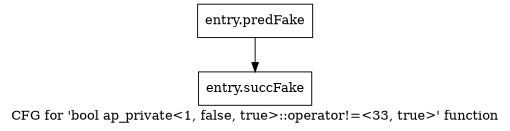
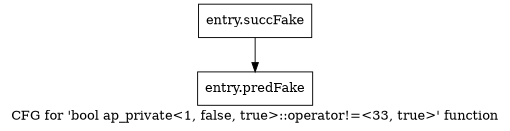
edge "entry.predFake" -> "entry.succFake": reversed
